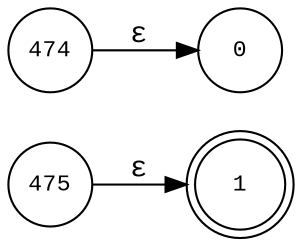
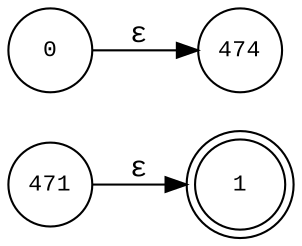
edge "474" -> "0": reversed
node "475": label "475" -> "471"
